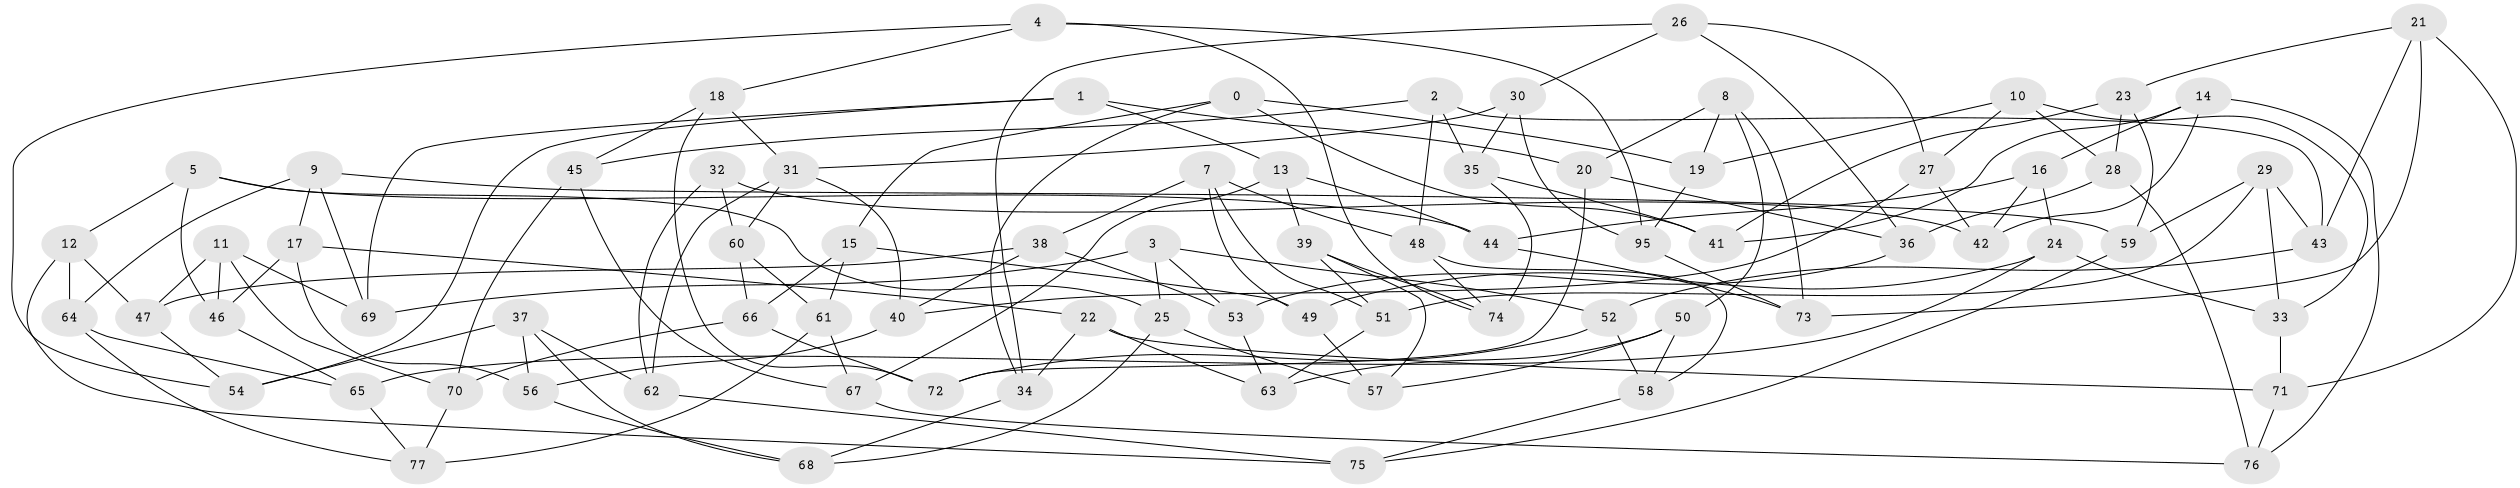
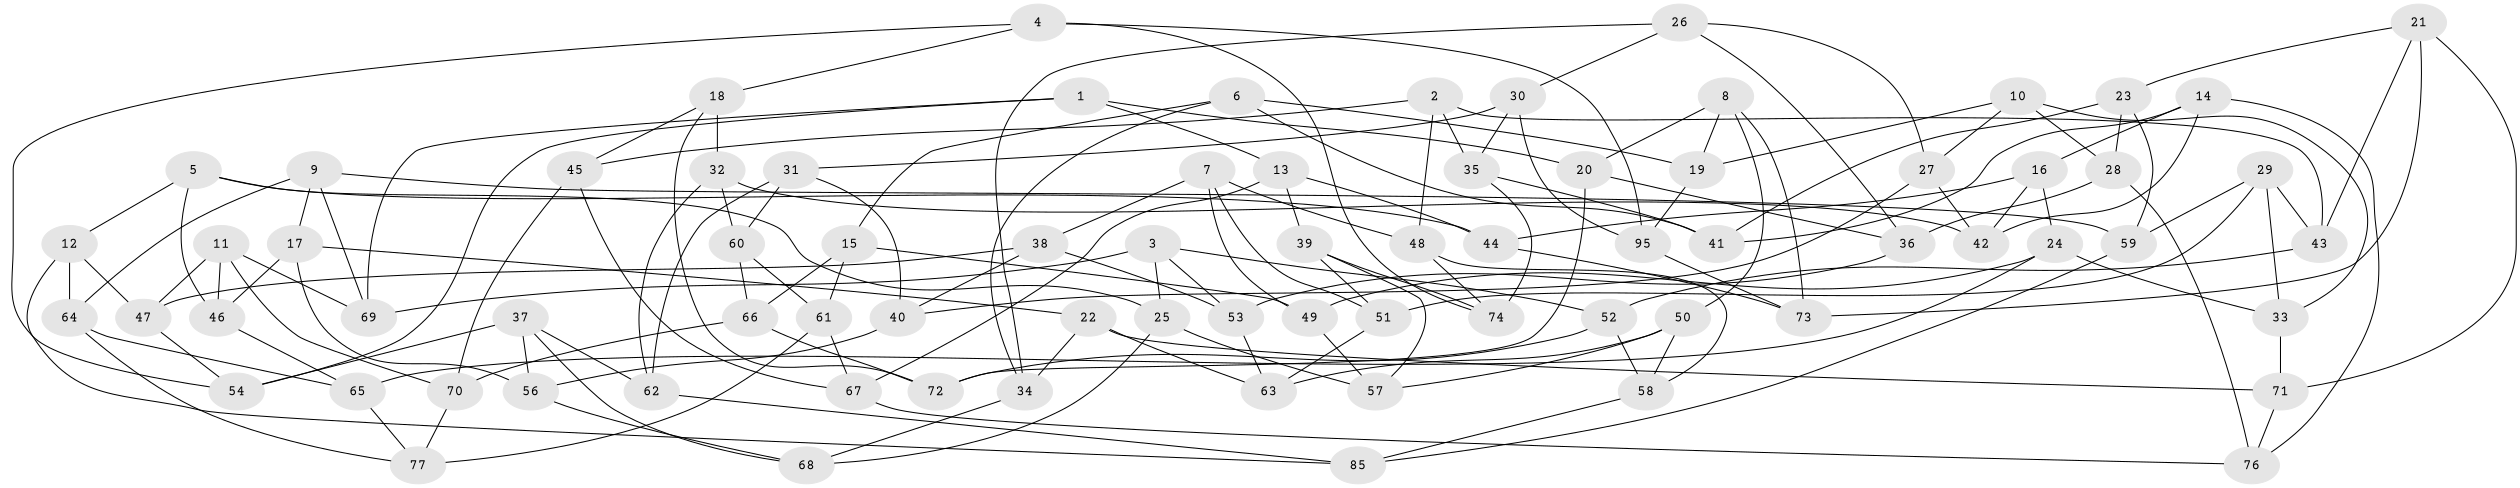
node "0": label "0" -> "6"
edge "18" -- "31": now "18" -- "32"
node "75": label "75" -> "85"
